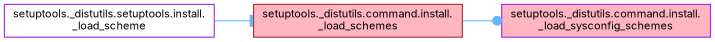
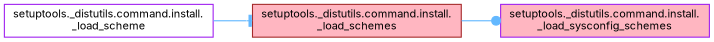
node "setuptools._distutils.setuptools.install. _load_scheme": label "setuptools._distutils.setuptools.install. _load_scheme" -> "setuptools._distutils.command.install. _load_scheme"
